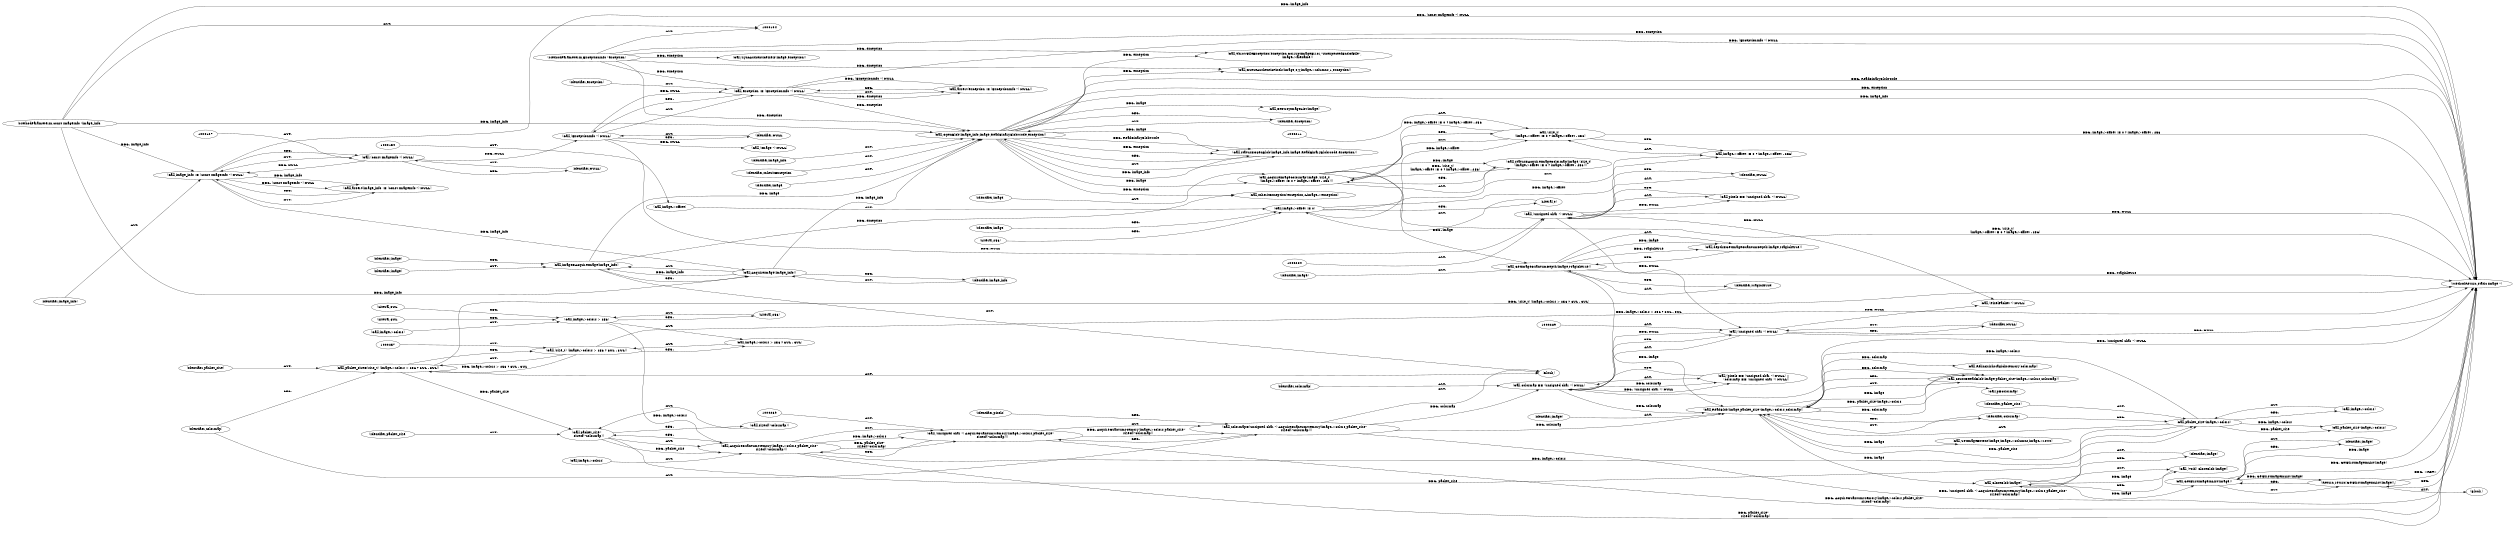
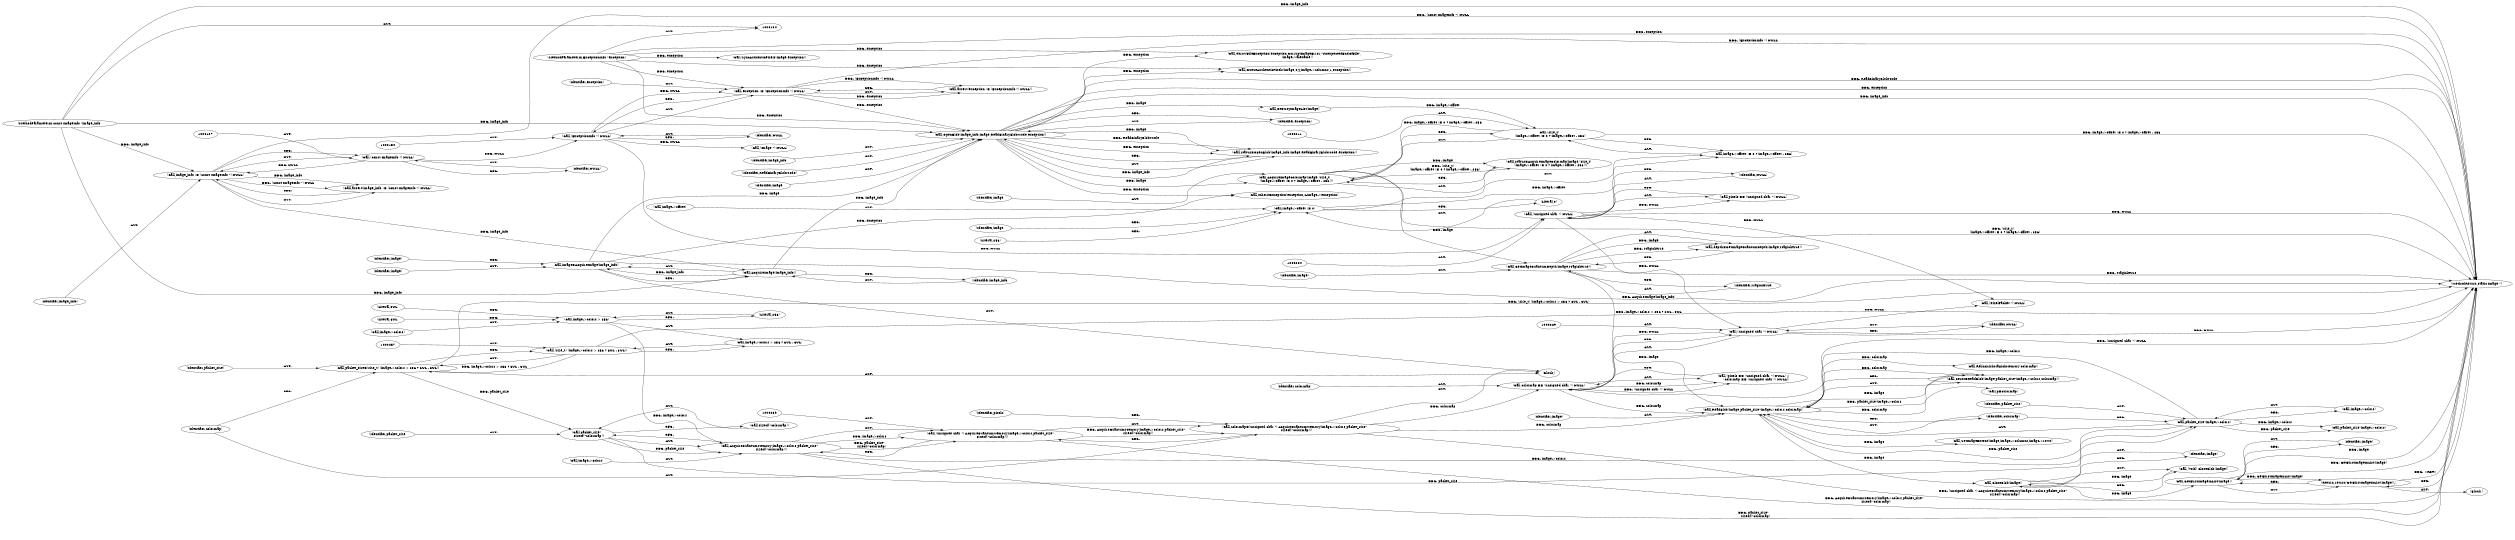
edge "1000154" -> "(Call,image->offset)": now "1000154" -> "(Call,(ExceptionInfo *) NULL)"
edge "(Call,image->offset != 0)" -> "(Call,(size_t) (image->offset != 0 ? image->offset : 256))": now "(Call,DestroyImageList(image))" -> "(Call,(size_t) (image->offset != 0 ? image->offset : 256))"
node "(Identifier,InheritException)": label "(Identifier,InheritException)" -> "(Identifier,ReadBinaryBlobMode)"
edge "(Call,image=AcquireImage(image_info))" -> "(MethodReturn,static Image *)": added, label "DDG: AcquireImage(image_info)"
edge "(Literal,6UL)" -> "(Call,image->colors > 256)": label "CFG: " -> "DDG: "
